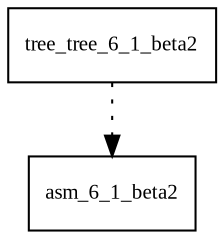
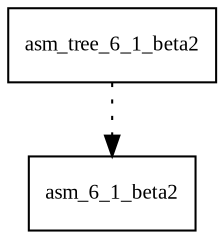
node "tree_tree_6_1_beta2": label "tree_tree_6_1_beta2" -> "asm_tree_6_1_beta2"
